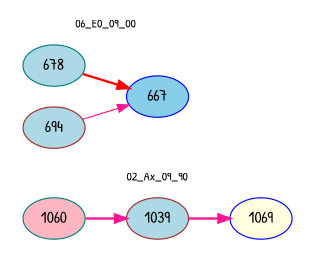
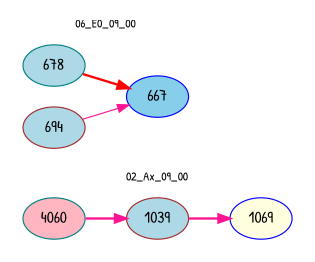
cluster "02_Ax_09_90": label "02_Ax_09_90" -> "02_Ax_09_00"
node "1060": label "1060" -> "4060"
